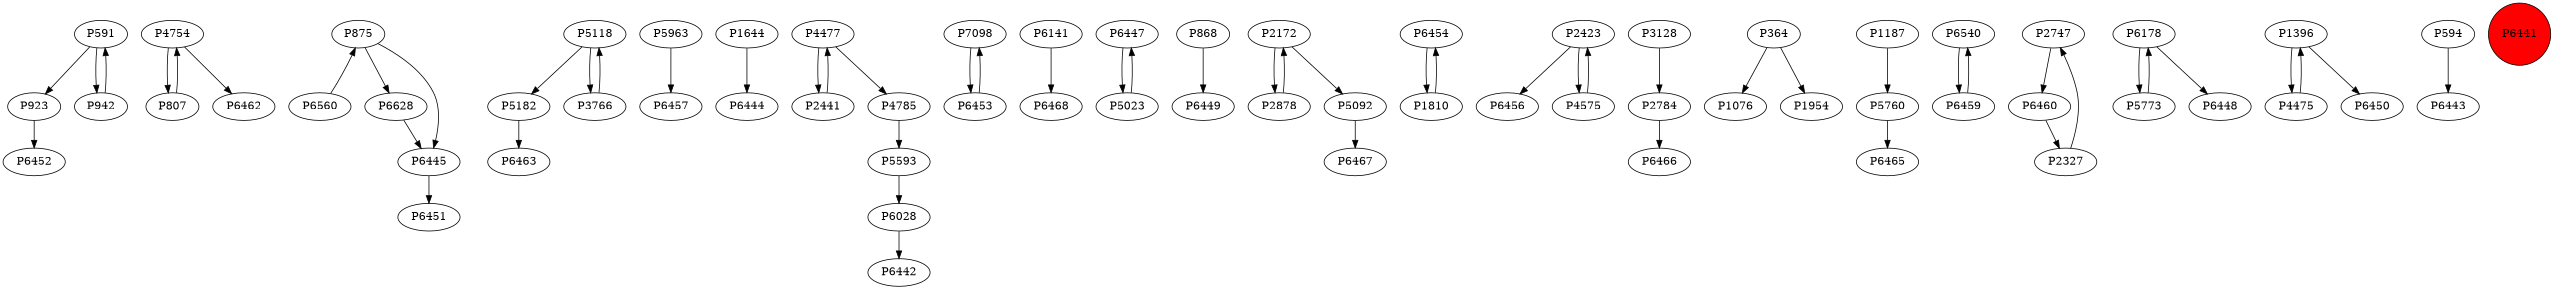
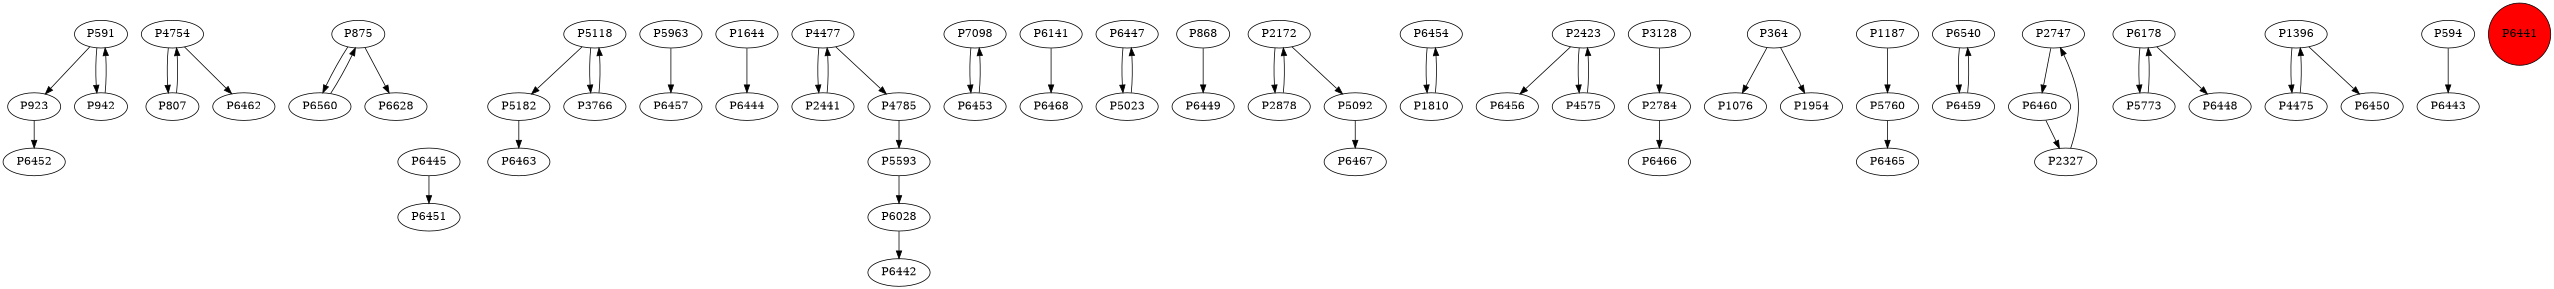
edge "P875" -> "P6445": now "P875" -> "P6560"
edge "P6628" -> "P6445": removed
